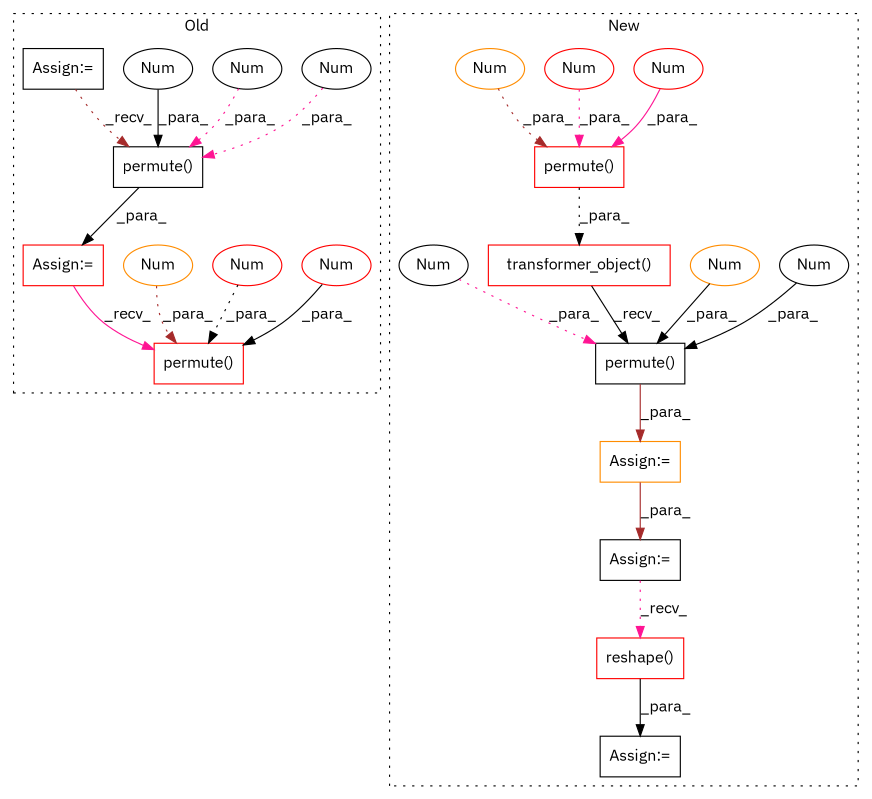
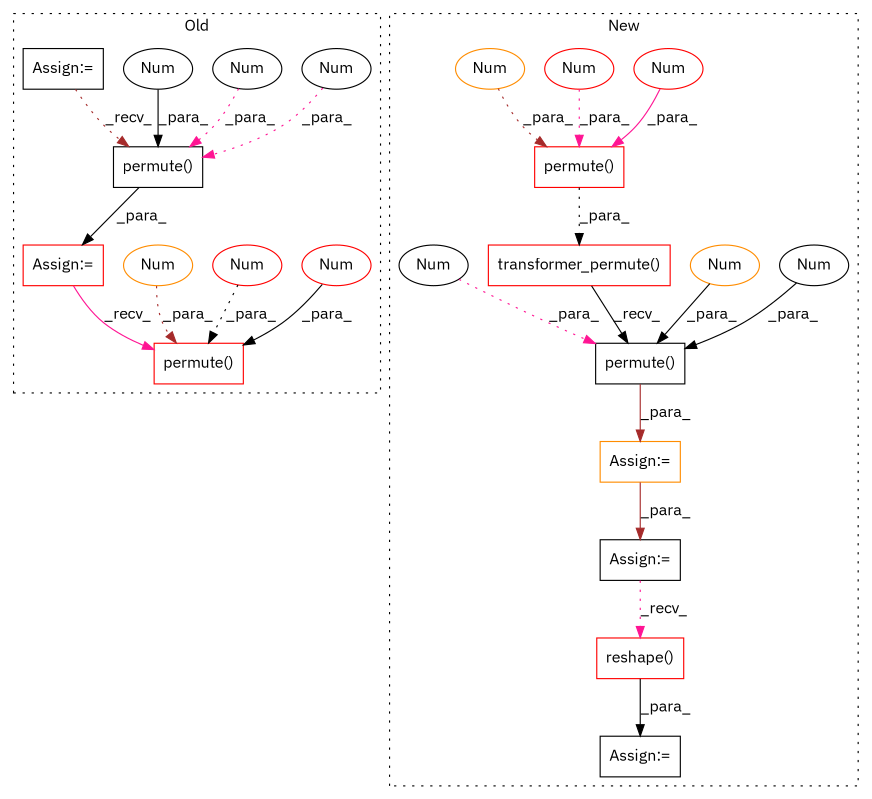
node "transformer_object()": label "transformer_object()" -> "transformer_permute()"
